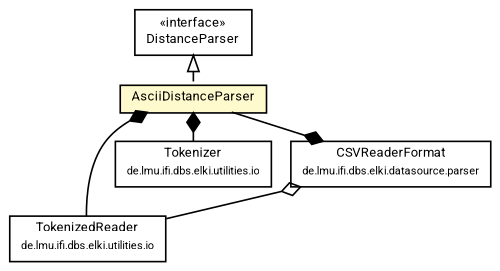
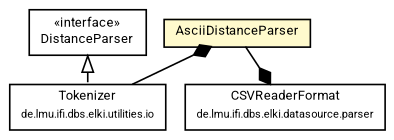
edge "AsciiDistanceParser" -> "DistanceParser": now "Tokenizer" -> "DistanceParser"
node "TokenizedReader": removed
